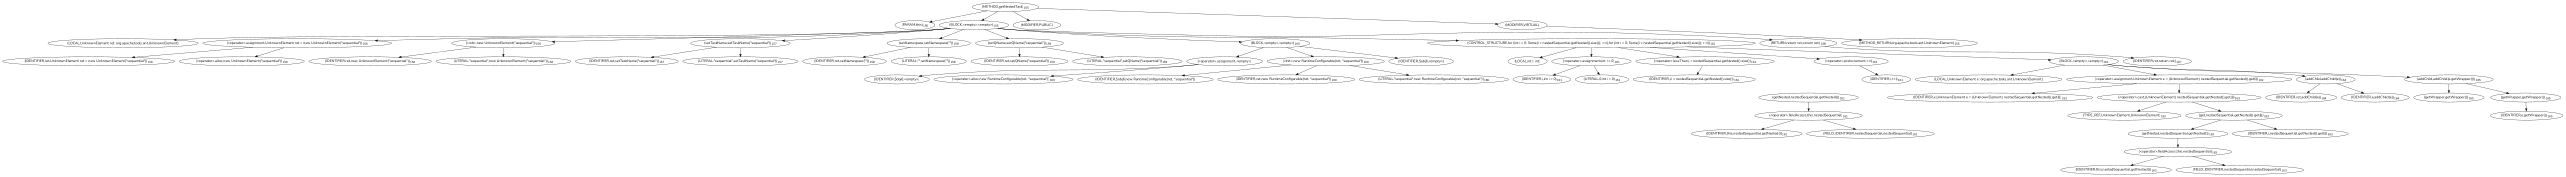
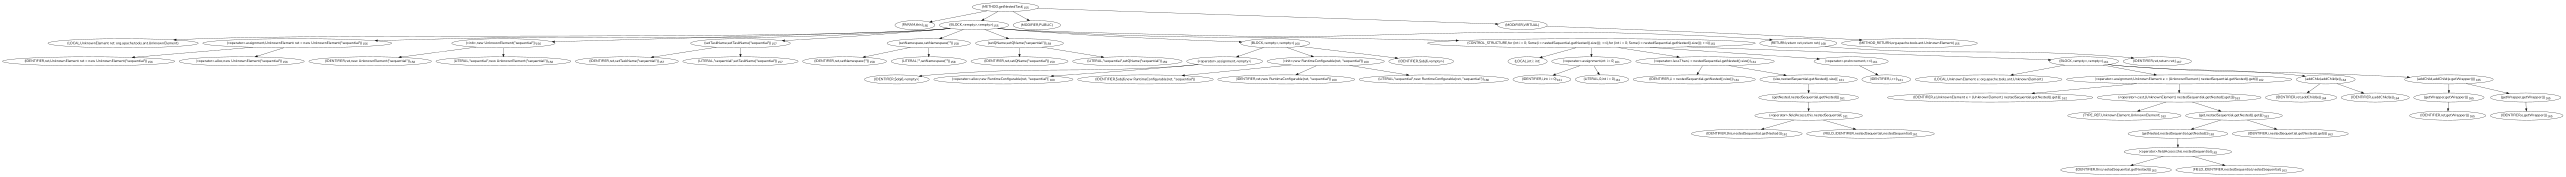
node "(size,nestedSequential.getNested().size())": added
node "(IDENTIFIER,ret,getWrapper())": added
